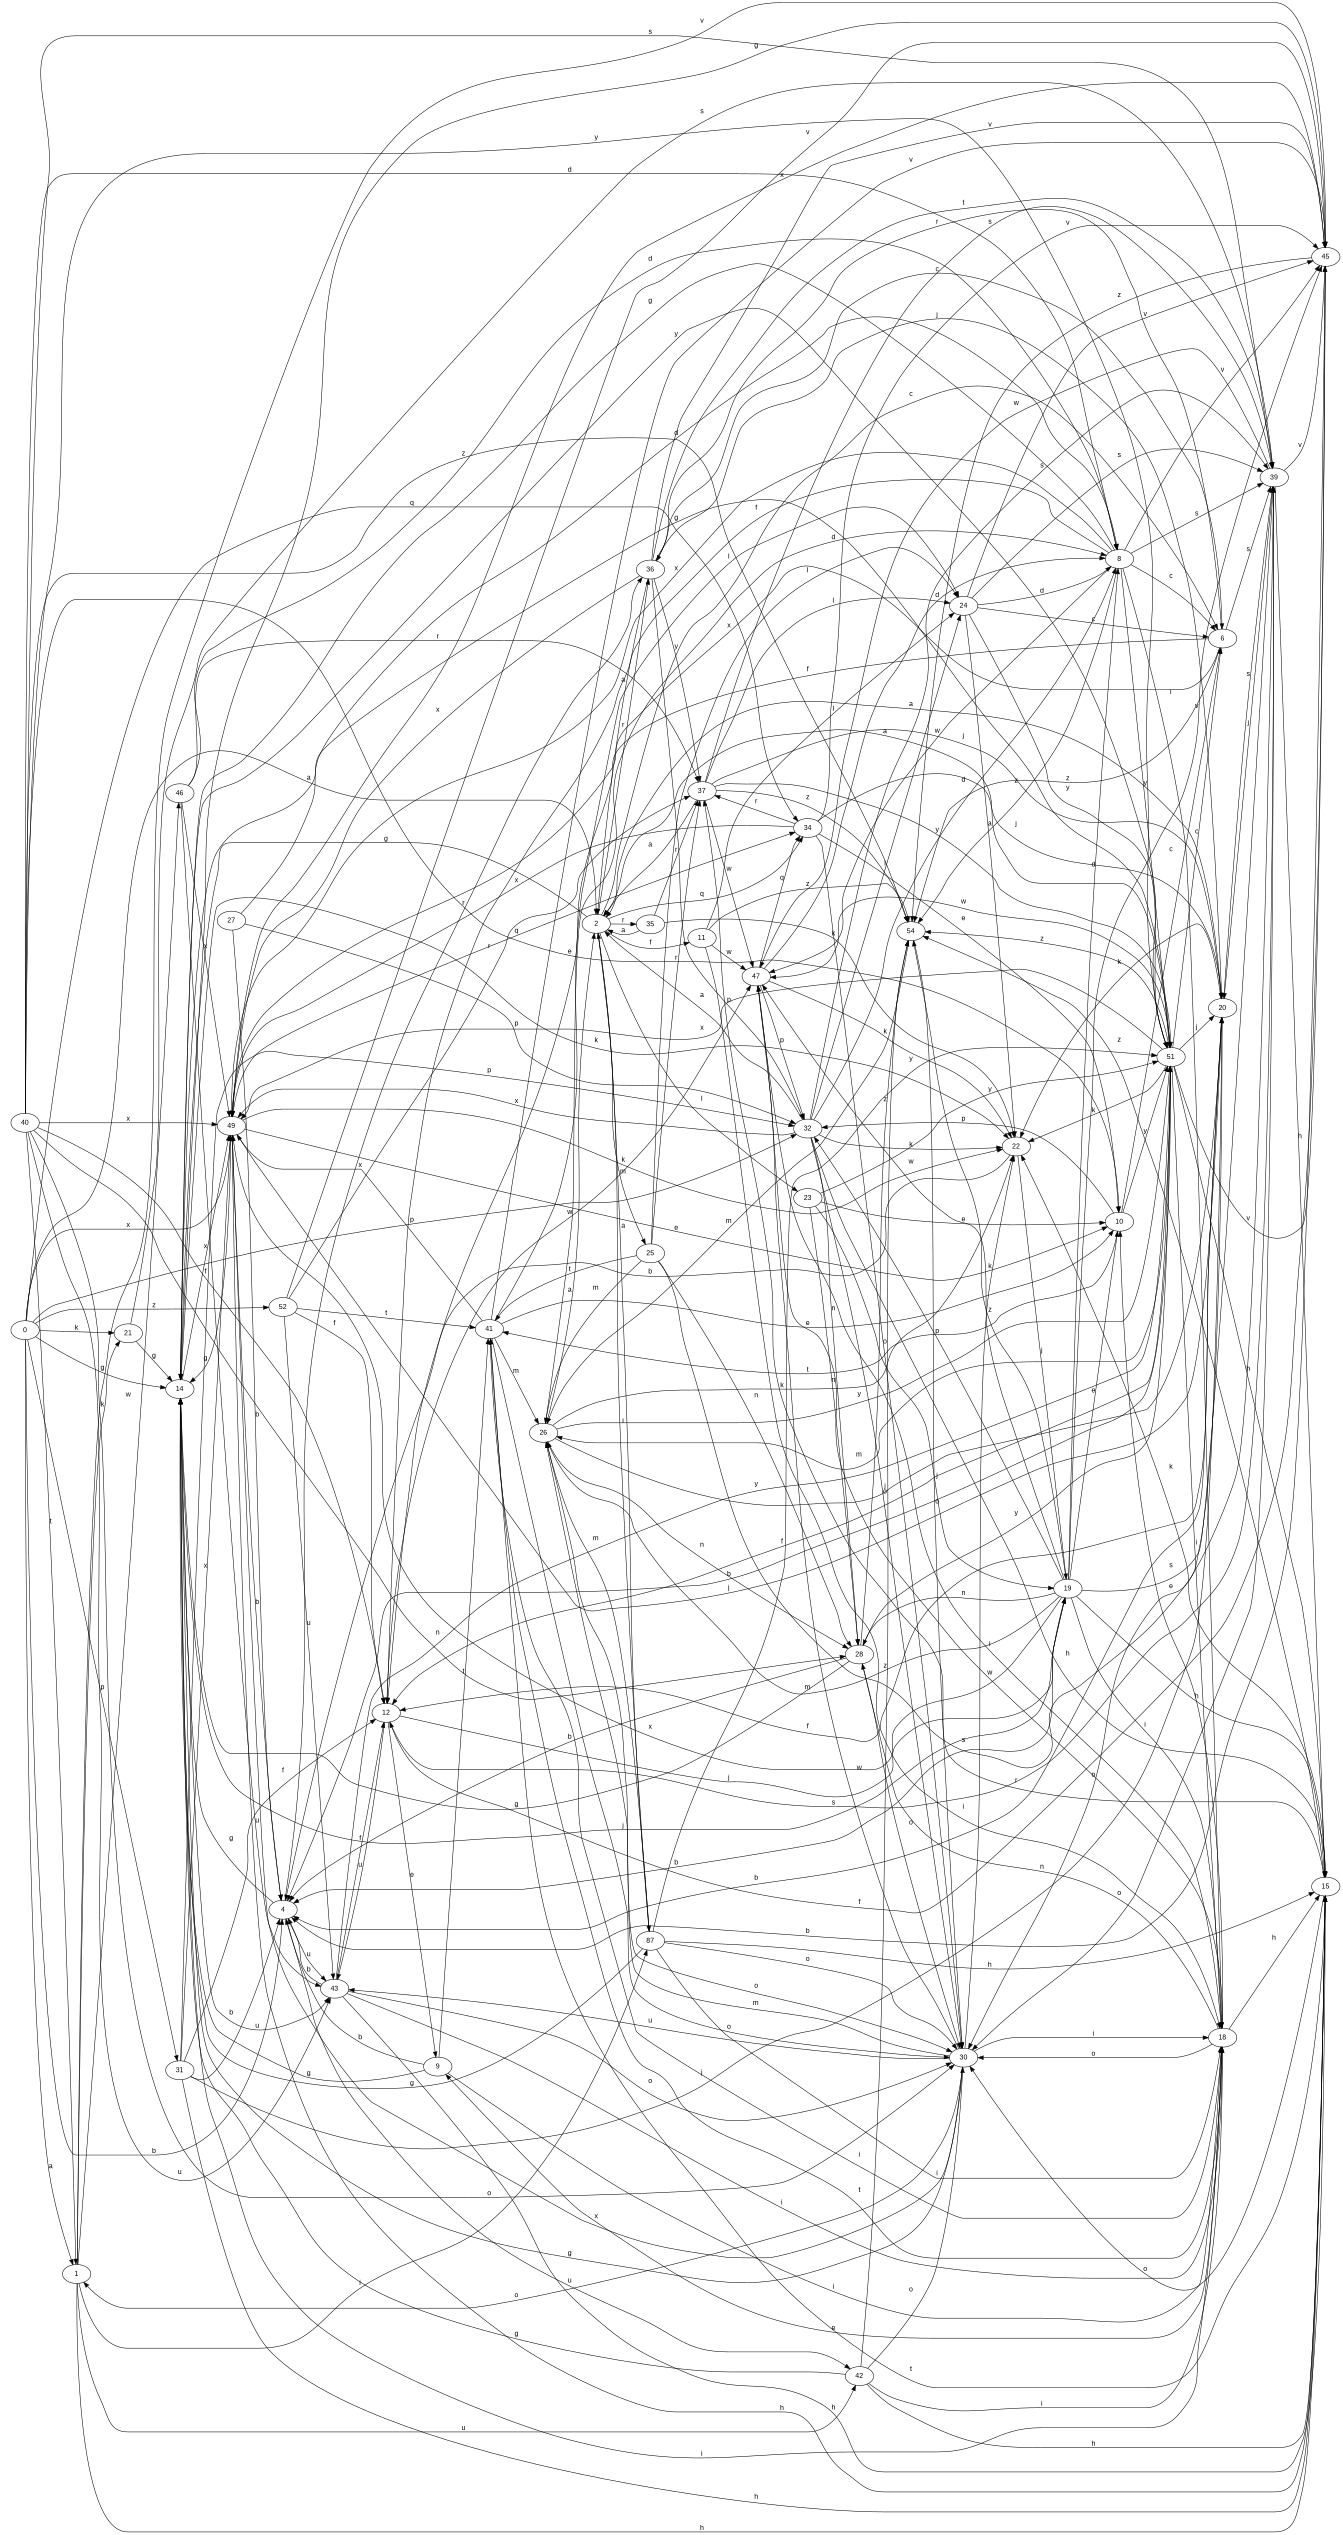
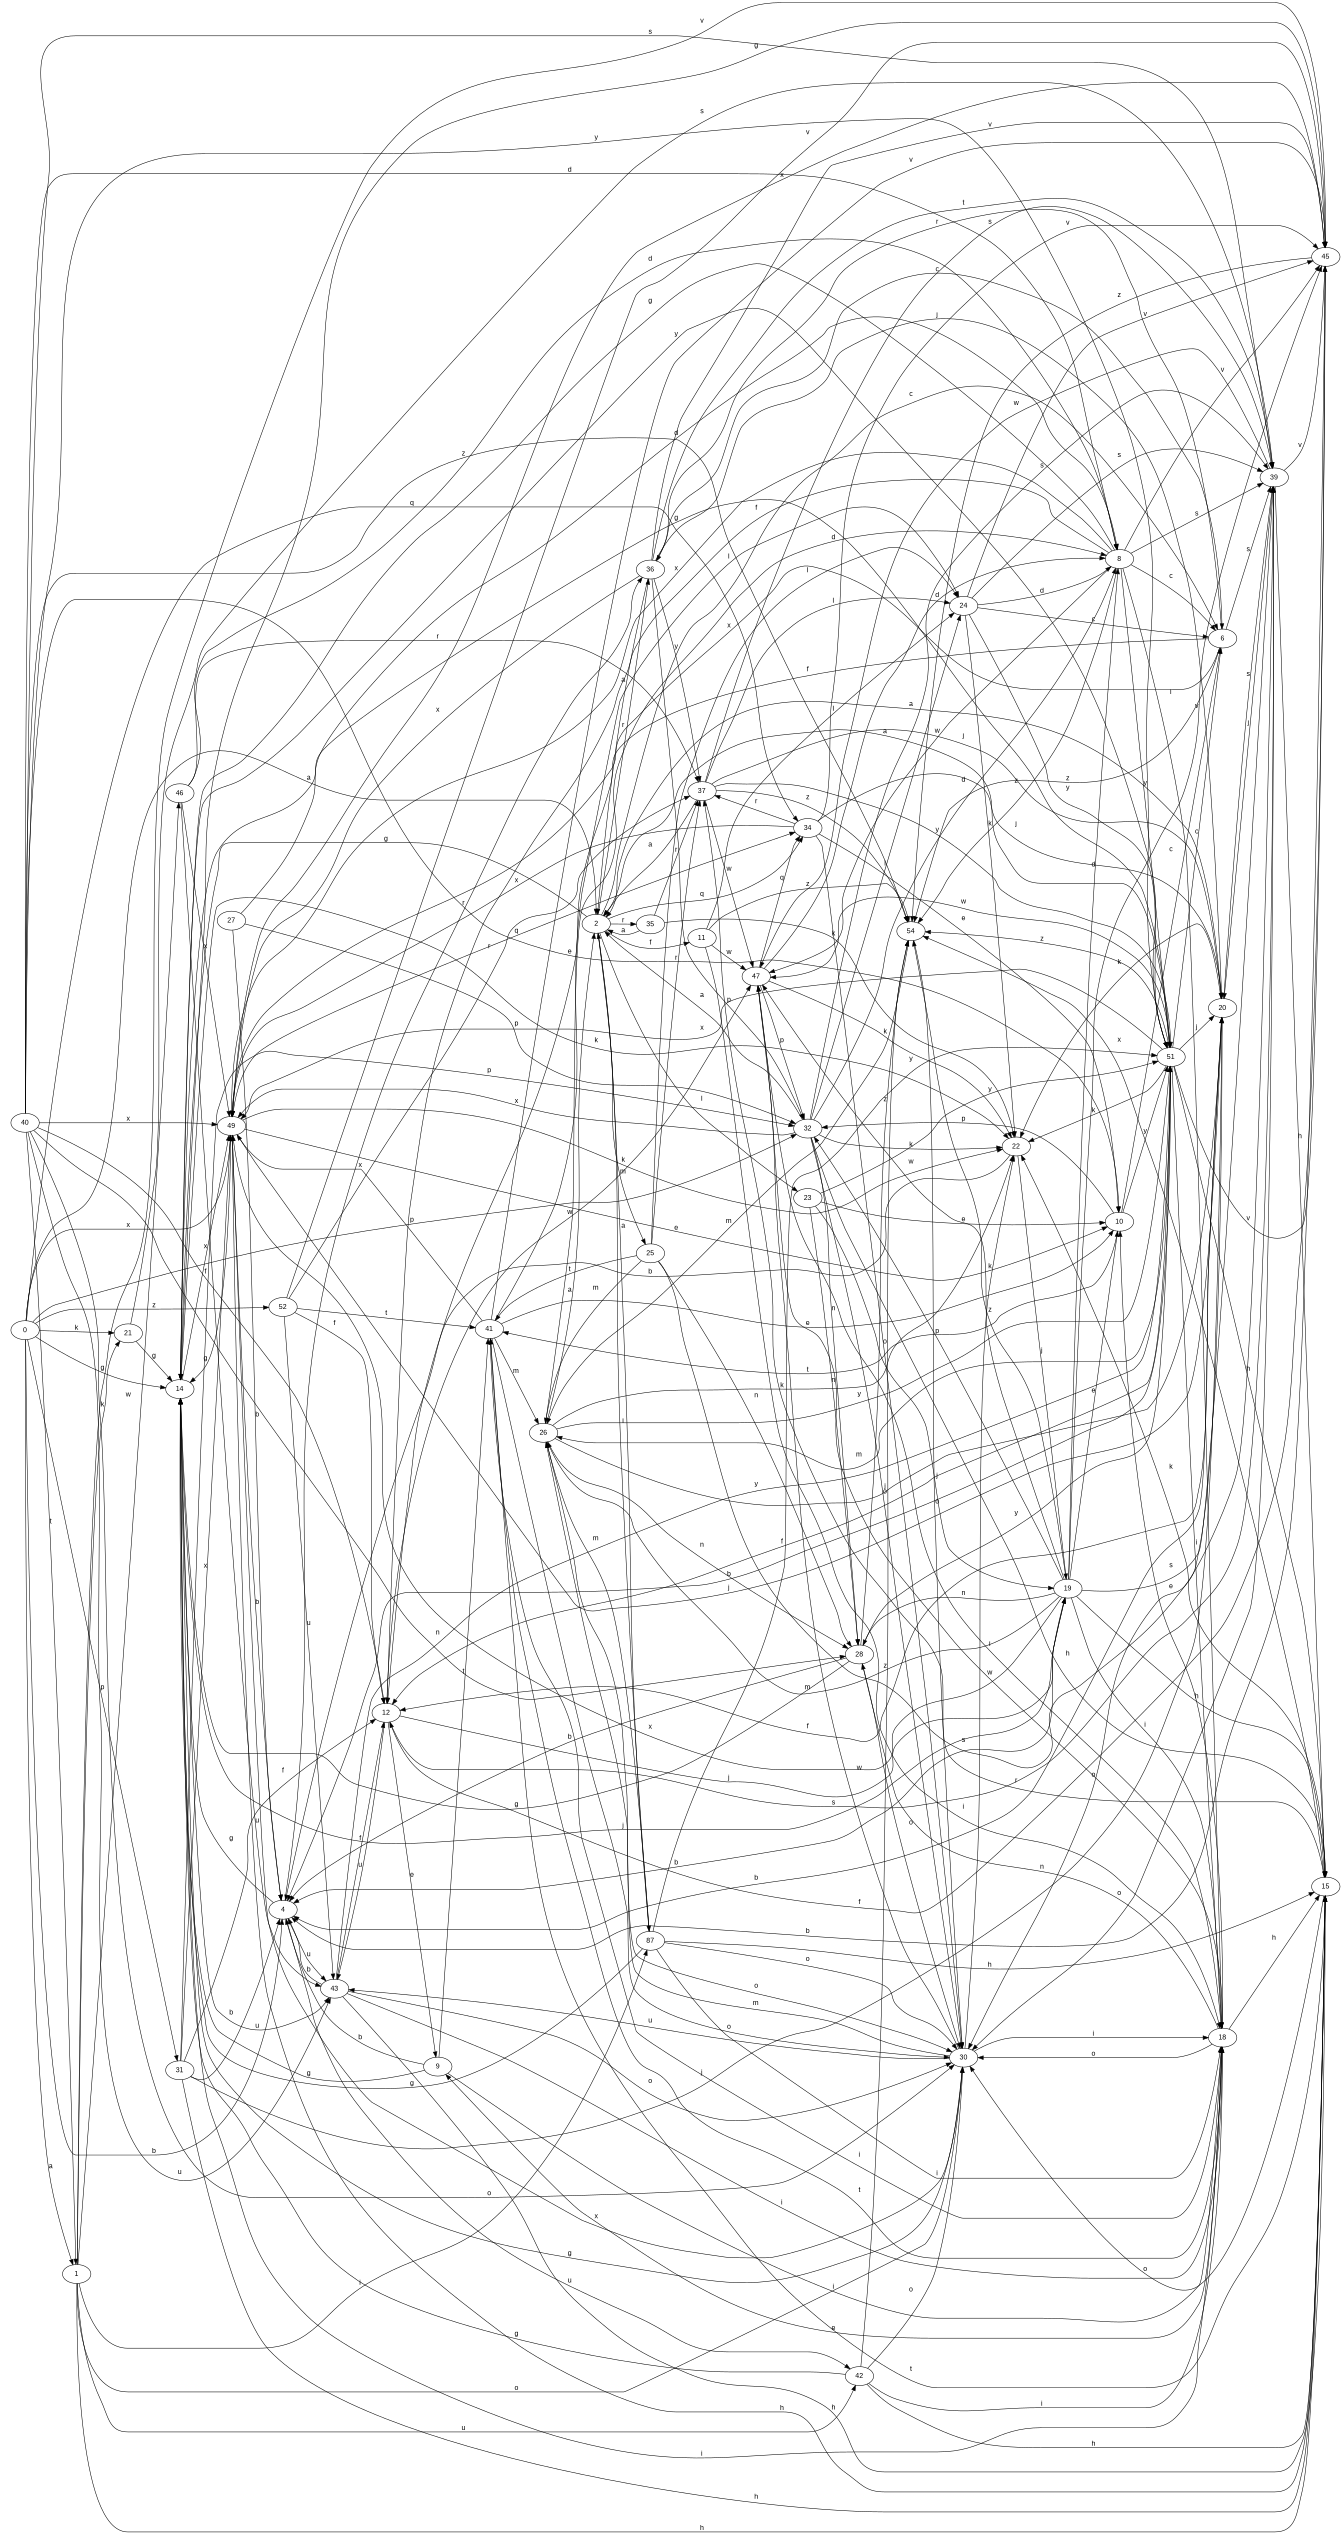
edge "24" -> "22": label "a" -> "k"
edge "15" -> "54": label "z" -> "x"
edge "30" -> "1": reversed
